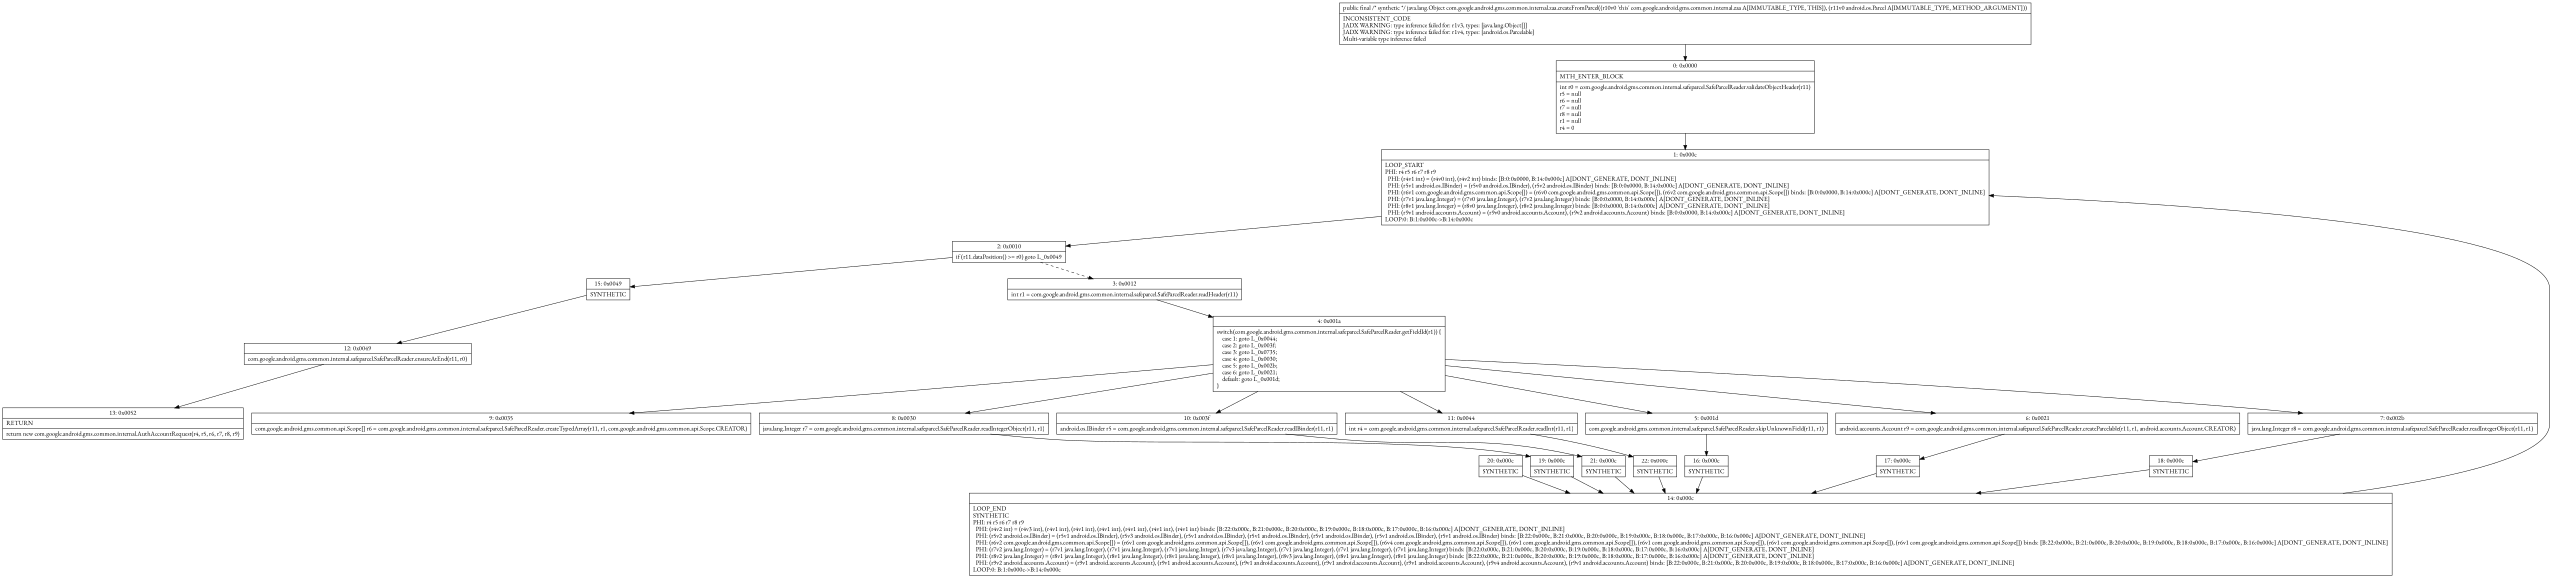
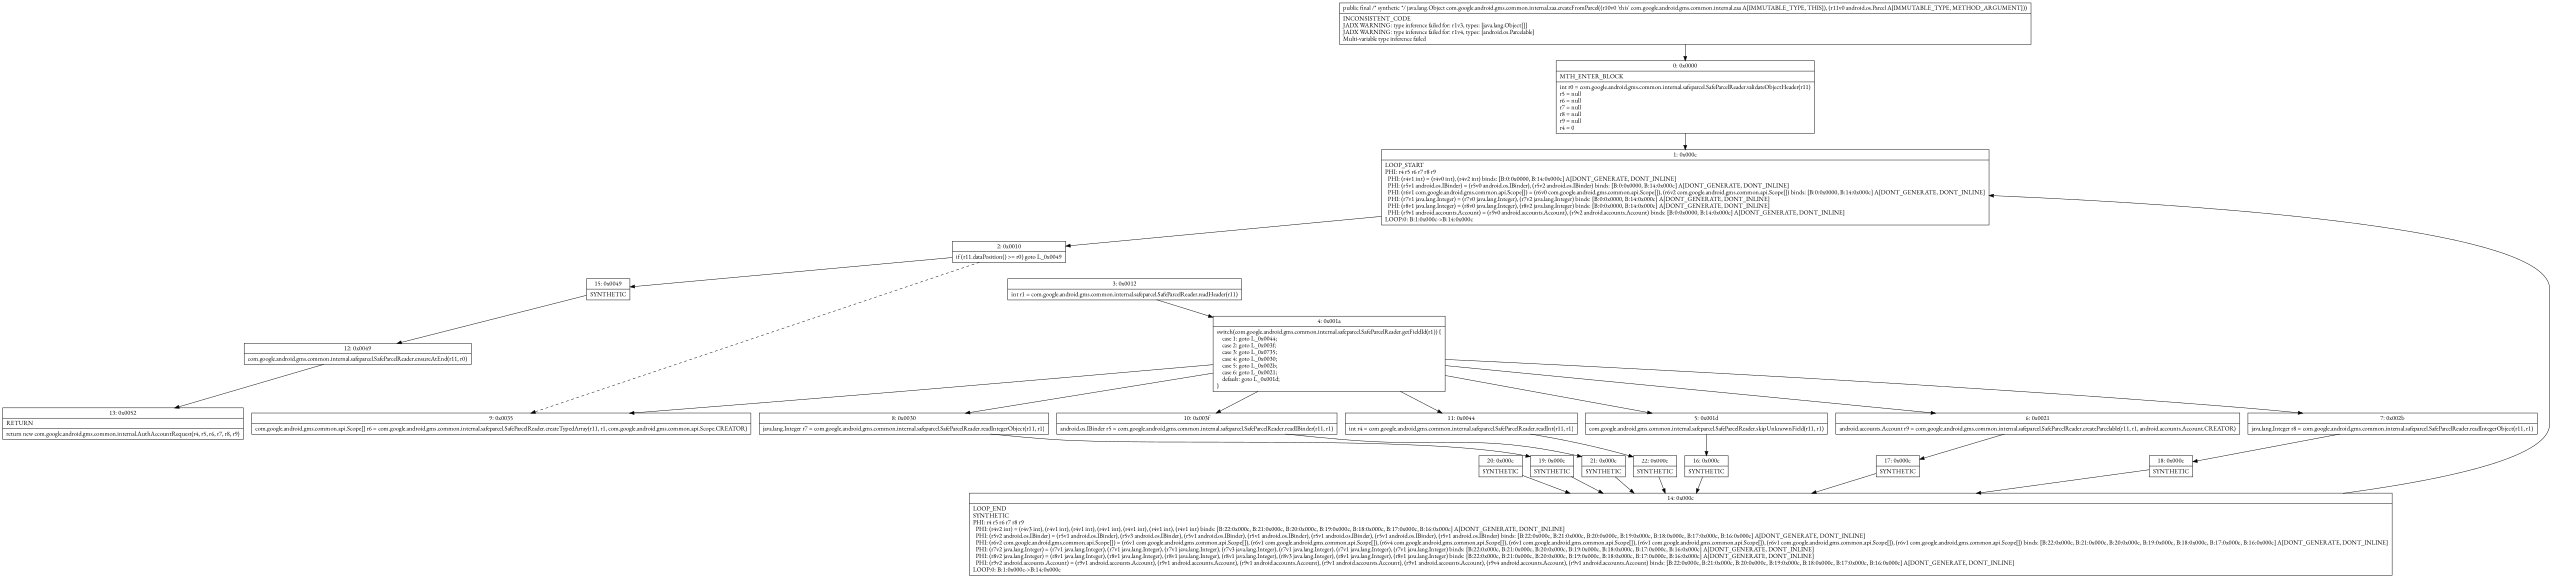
node "0: 0x0000": text "r1 = null" -> "r9 = null"
edge "2: 0x0010" -> "3: 0x0012": now "2: 0x0010" -> "9: 0x0035"
